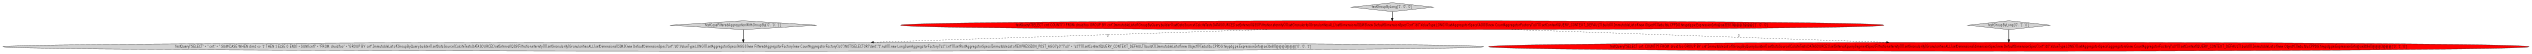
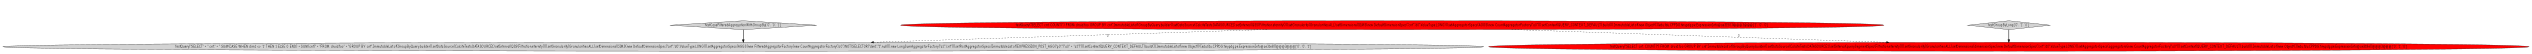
node "testGroupByLong['1', '0', '0']": removed
